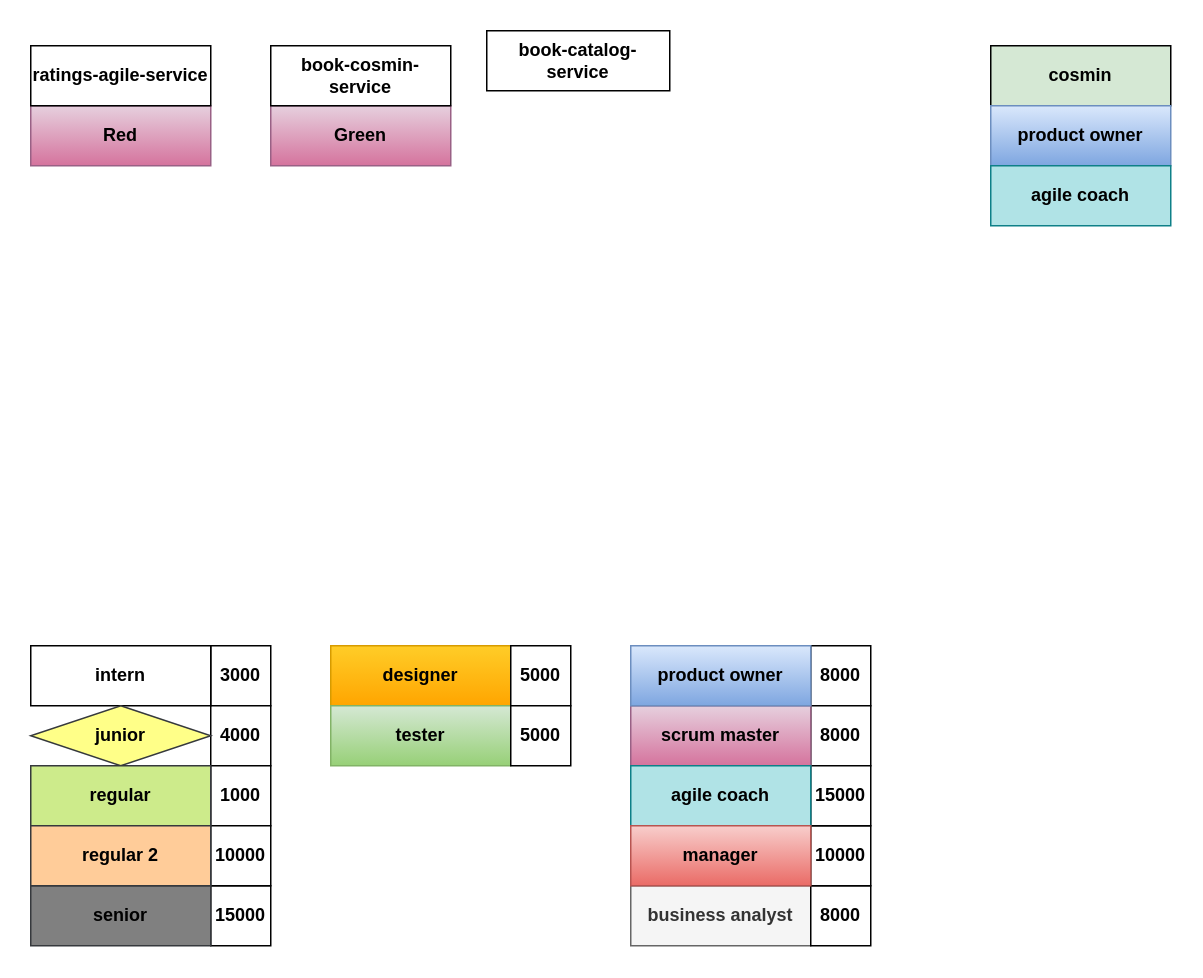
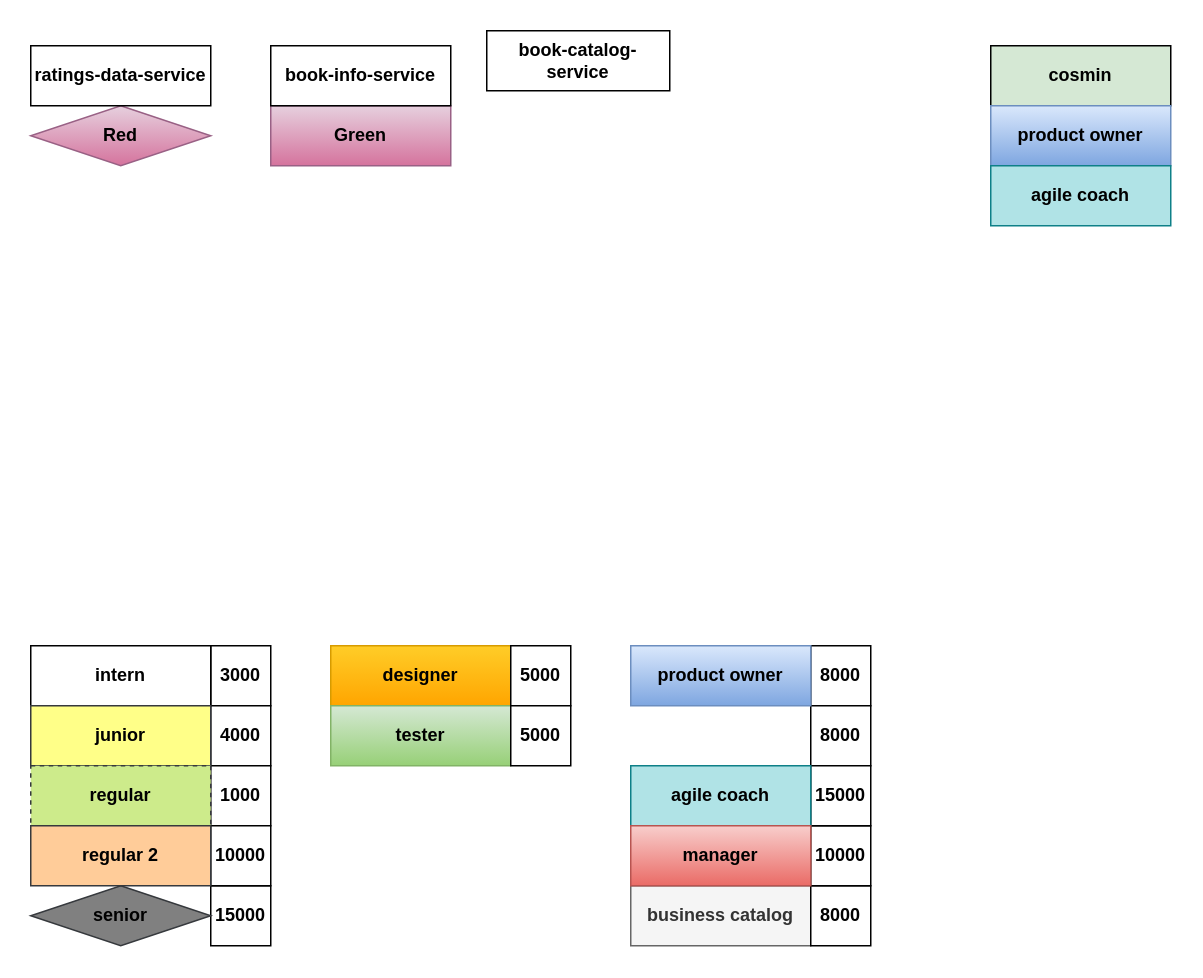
node "ratings-agile-service": label "ratings-agile-service" -> "ratings-data-service"
node "book-cosmin-service": label "book-cosmin-service" -> "book-info-service"
node "Red": shape rectangle -> diamond
node "junior": shape diamond -> rectangle
node "scrum master": removed
node "regular": style solid -> dashed
node "senior": shape rectangle -> diamond
node "business analyst": label "business analyst" -> "business catalog"
